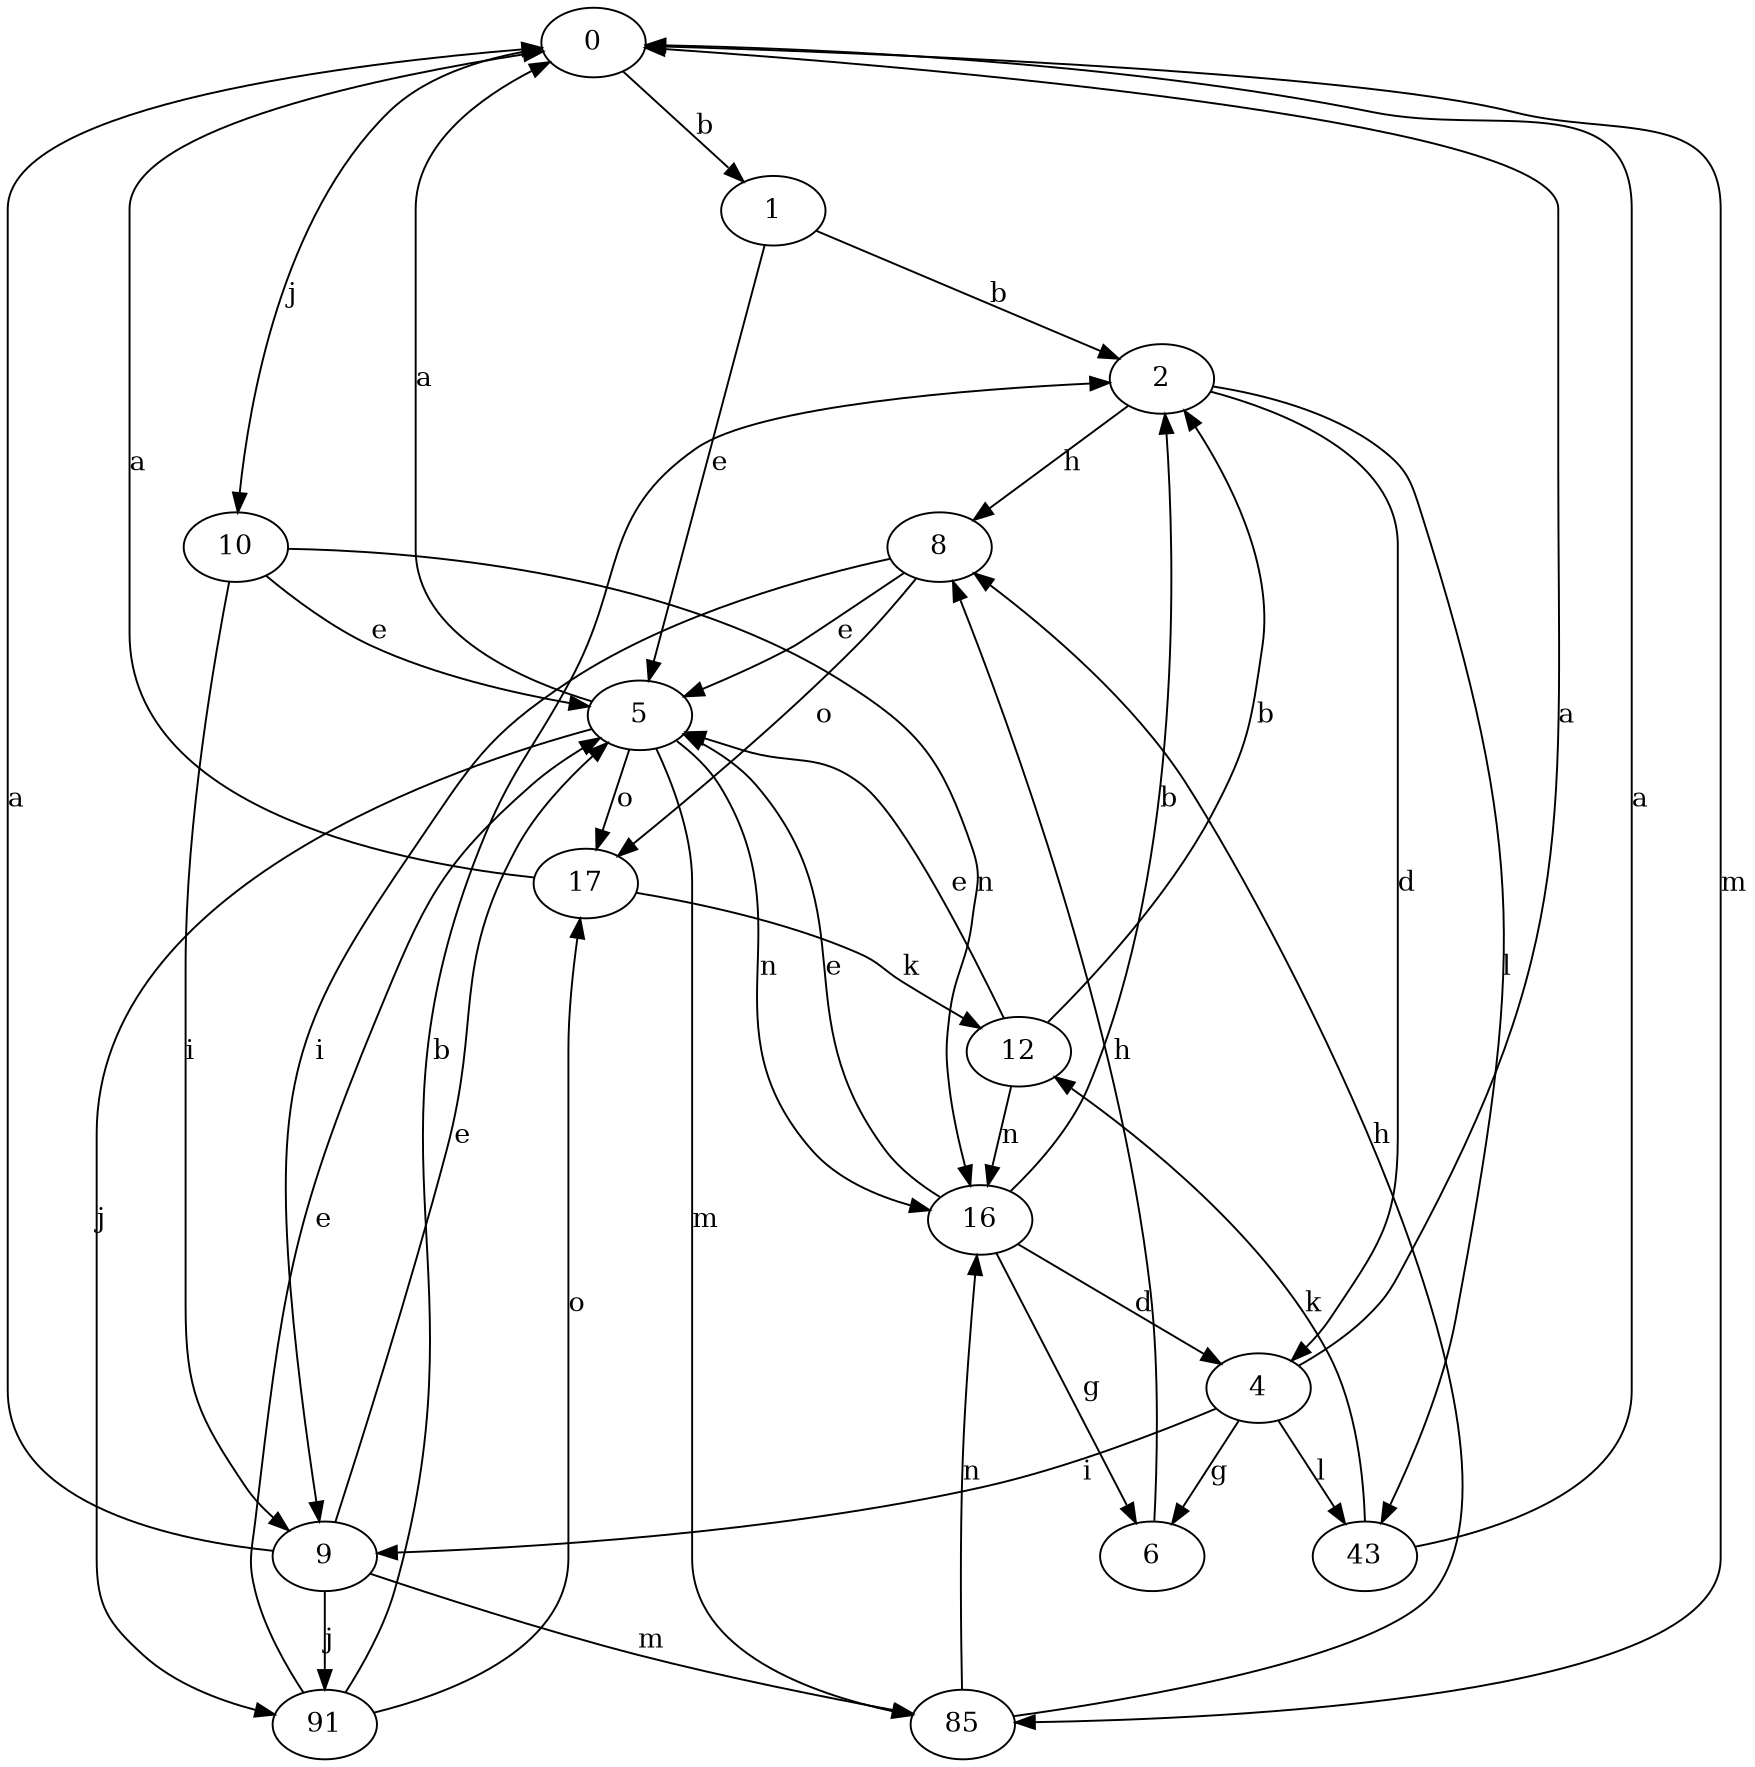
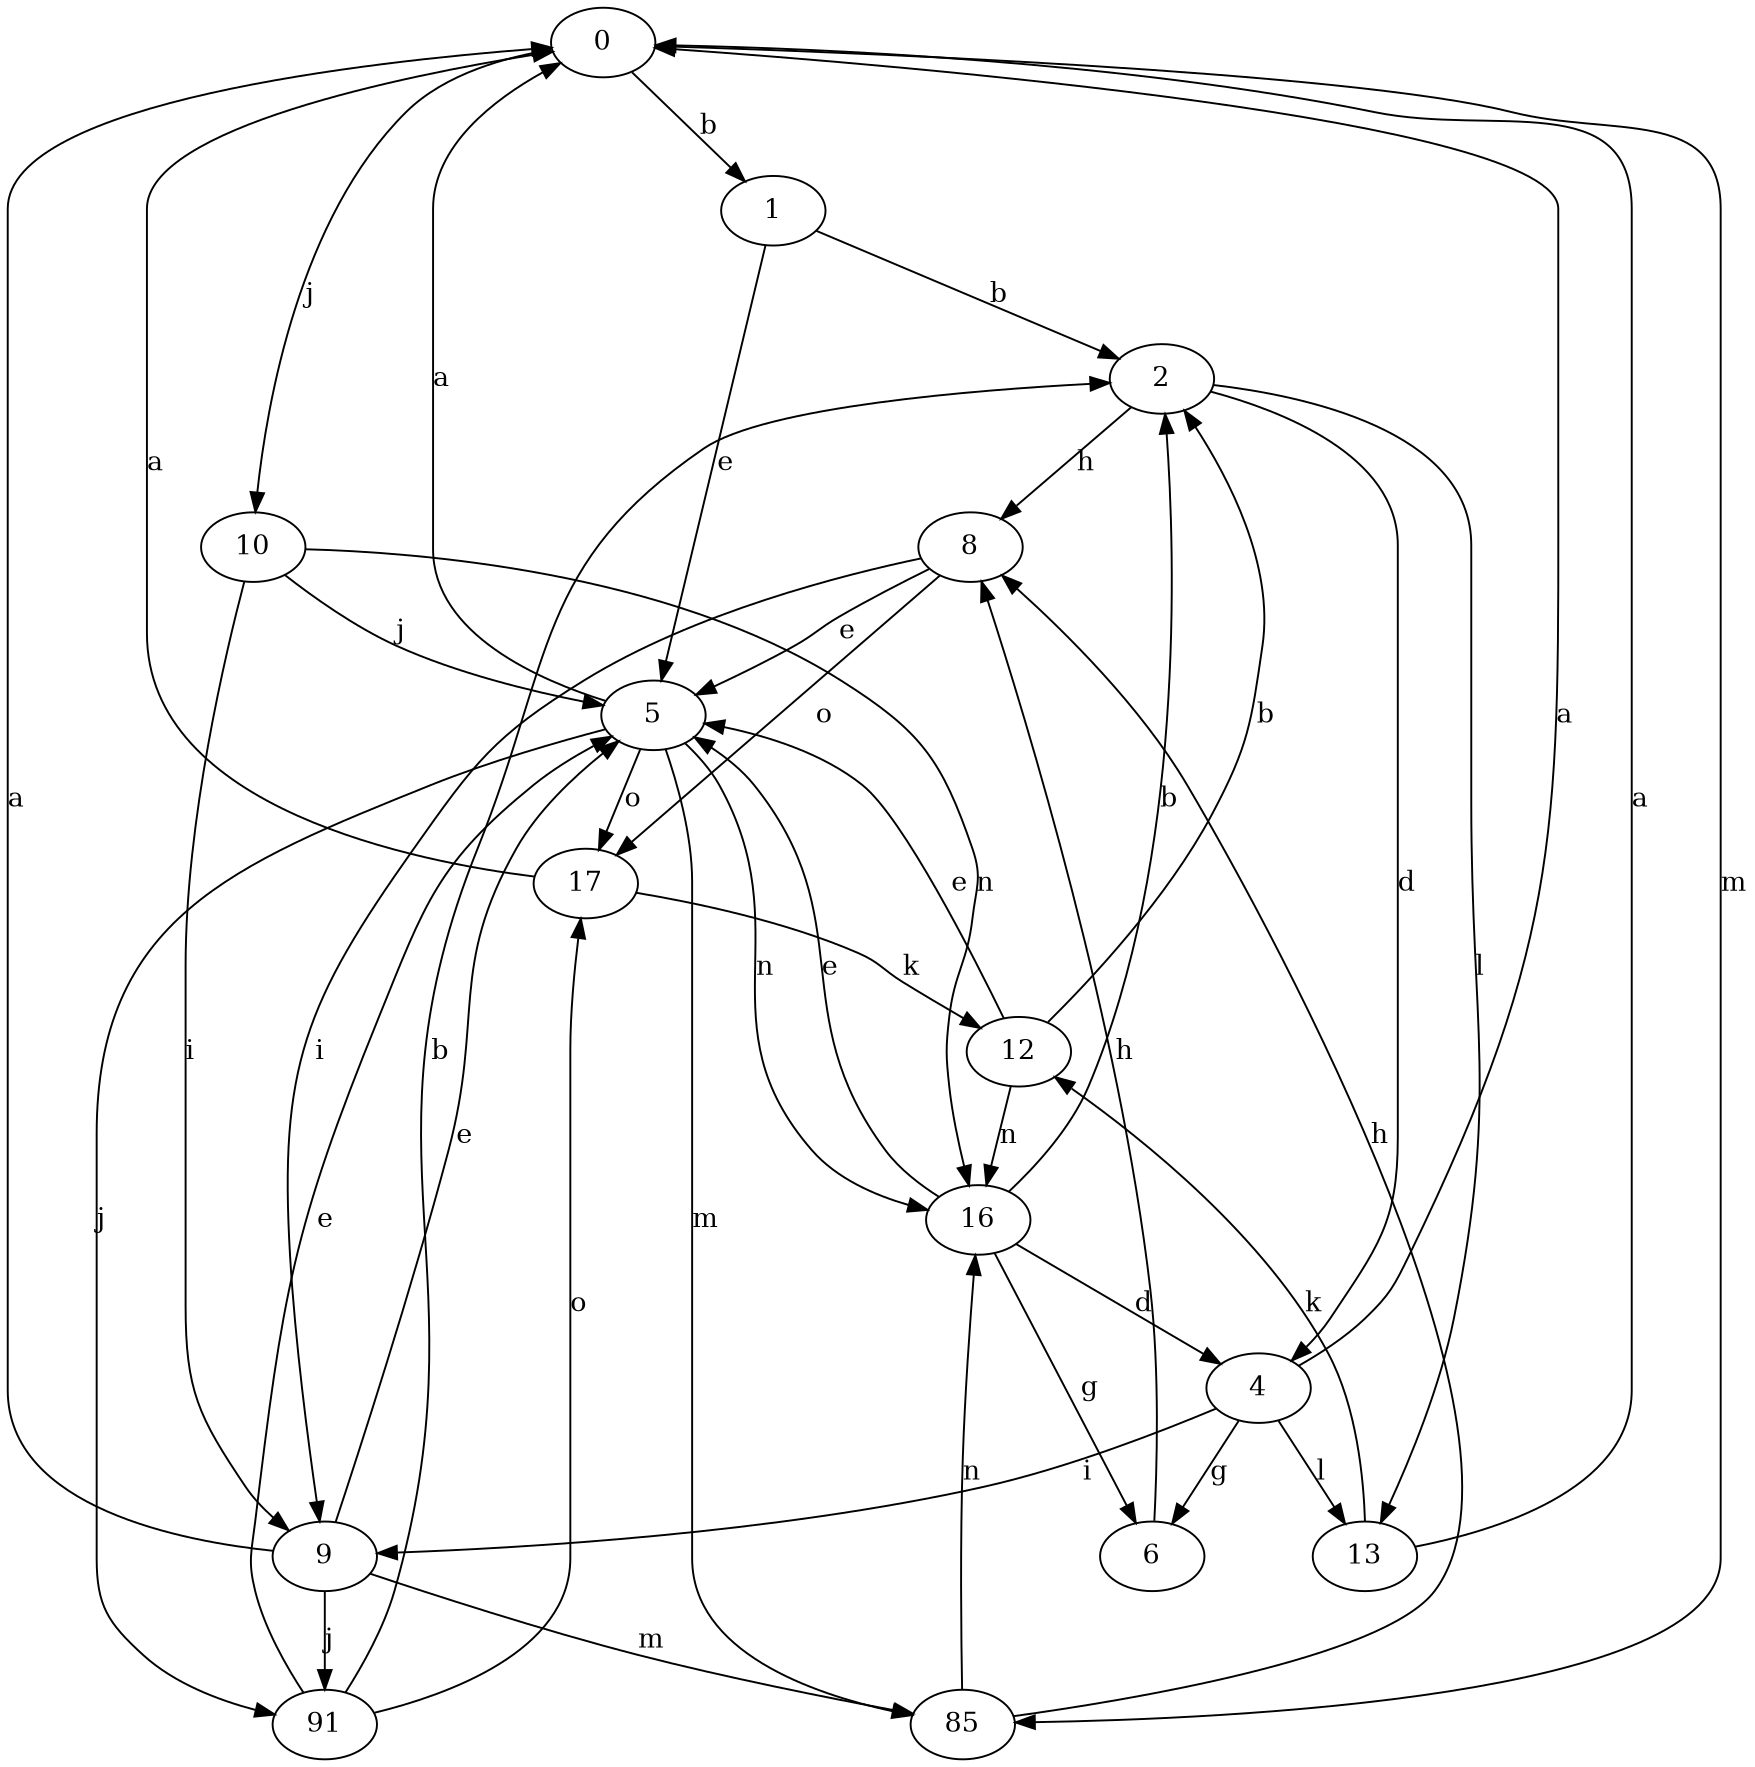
edge "10" -> "5": label "e" -> "j"
node "43": label "43" -> "13"
